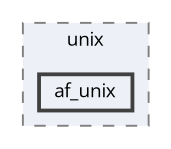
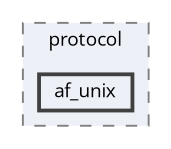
cluster "unix": label "unix" -> "protocol"
